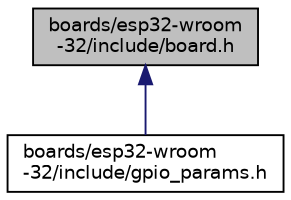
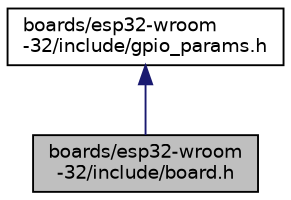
edge "boards/esp32-wroom -32/include/gpio_params.h" -> "boards/esp32-wroom -32/include/board.h": reversed
